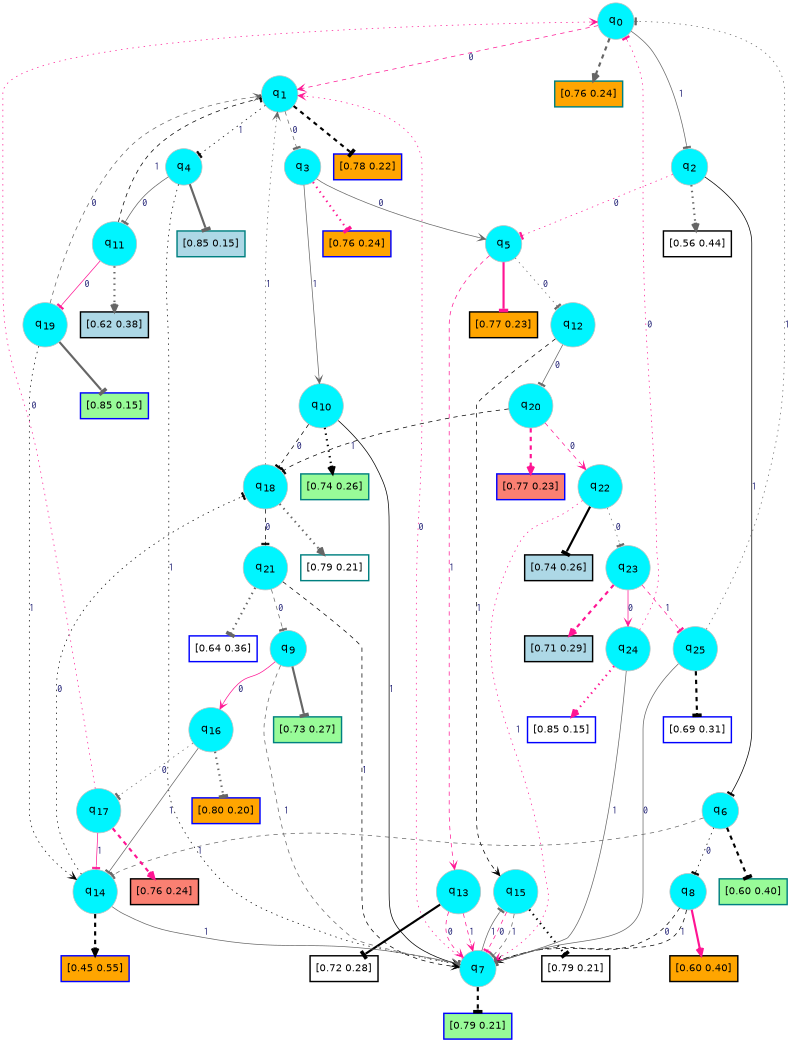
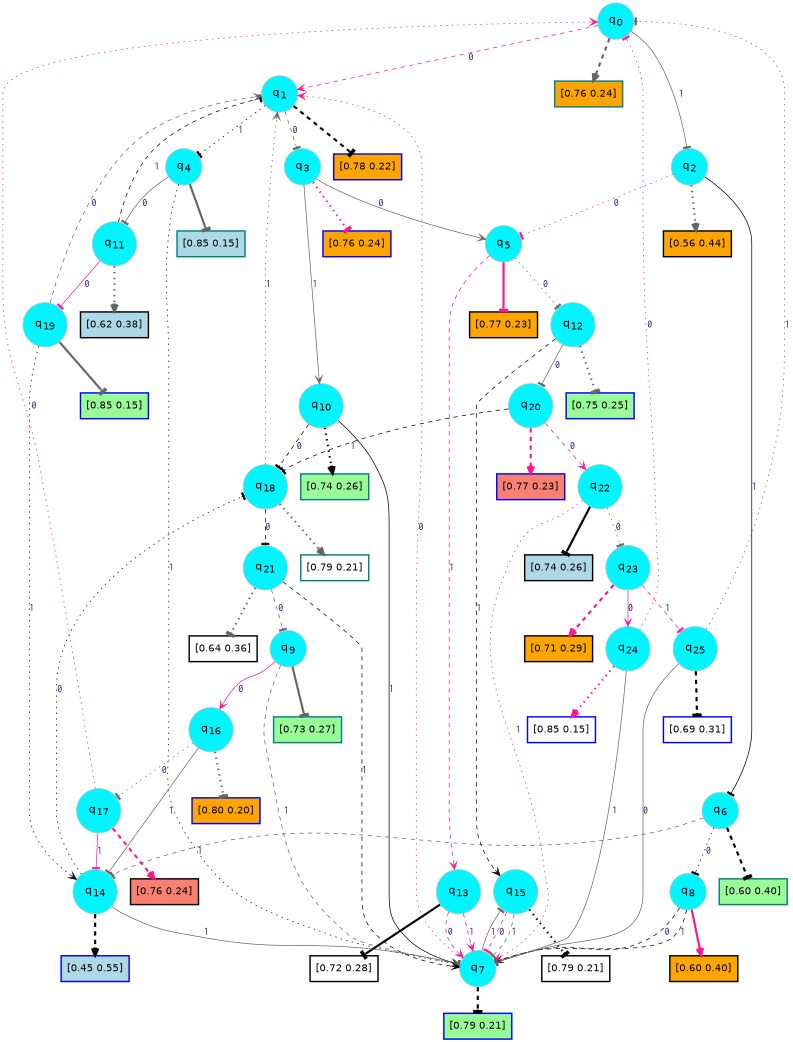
node "[0.56 0.44]": fillcolor white -> orange
node "[0.75 0.25]": added
node "[0.64 0.36]": color blue -> black
node "[0.71 0.29]": fillcolor lightblue -> orange
node "[0.45 0.55]": fillcolor orange -> lightblue
